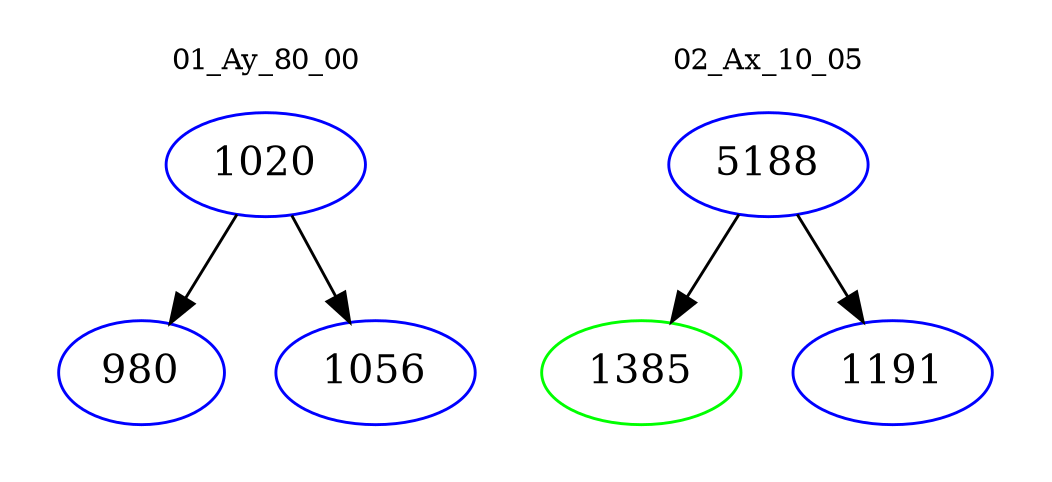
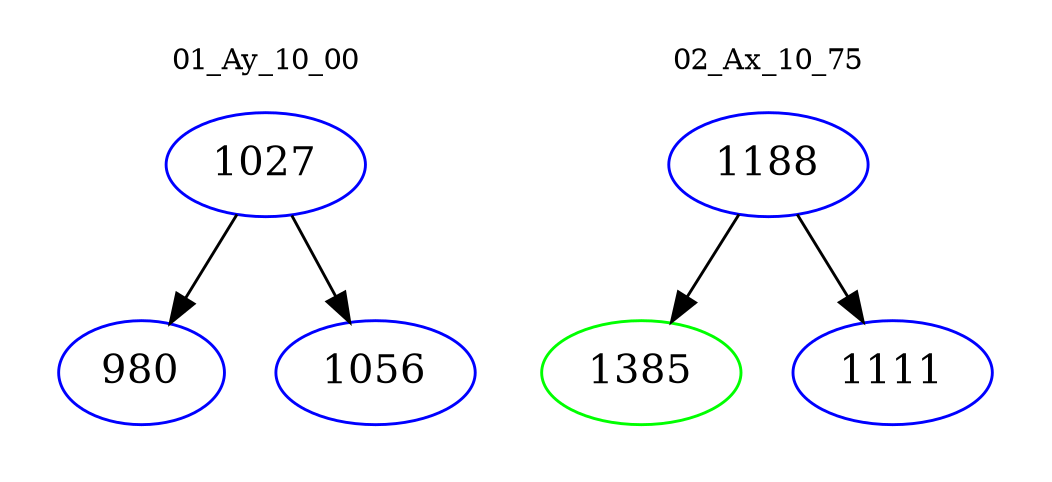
cluster "01_Ay_80_00": label "01_Ay_80_00" -> "01_Ay_10_00"
cluster "02_Ax_10_05": label "02_Ax_10_05" -> "02_Ax_10_75"
node "1020": label "1020" -> "1027"
node "5188": label "5188" -> "1188"
node "1191": label "1191" -> "1111"
